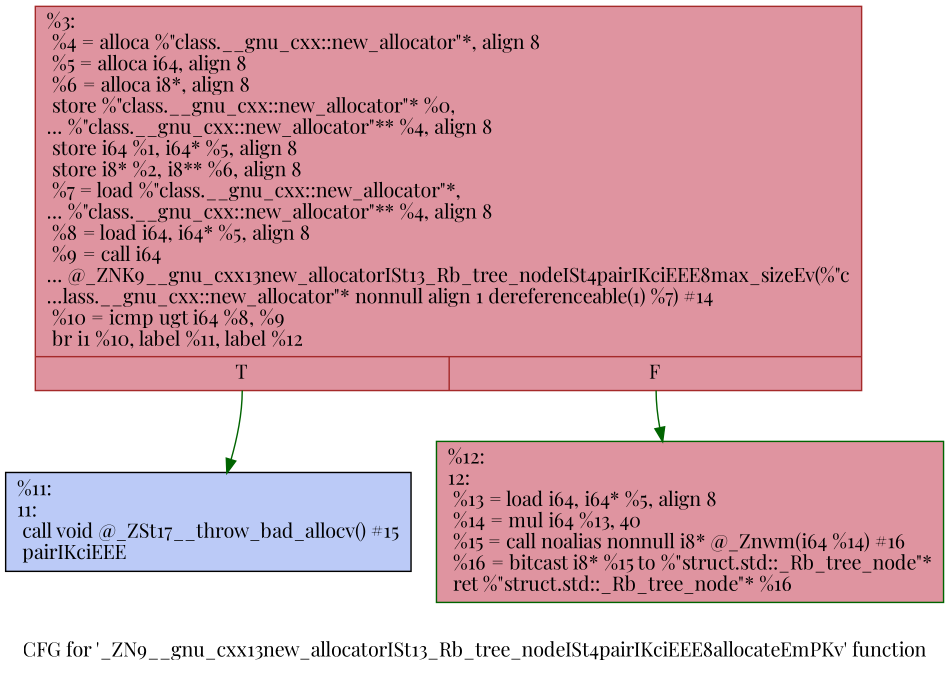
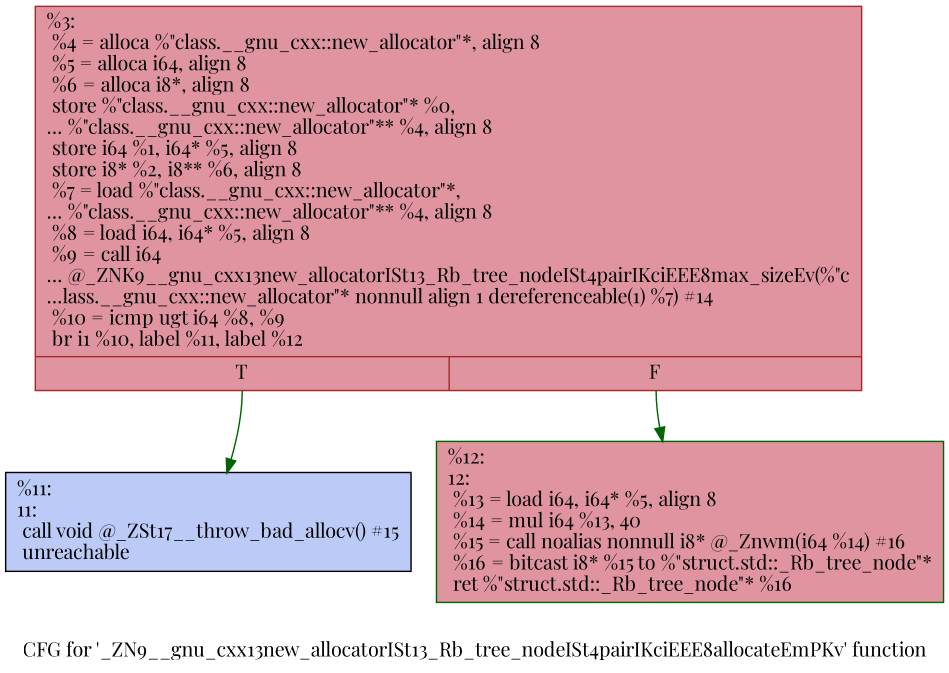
node "%11:": text "pairIKciEEE" -> "unreachable"
